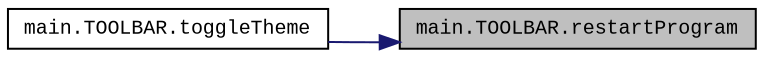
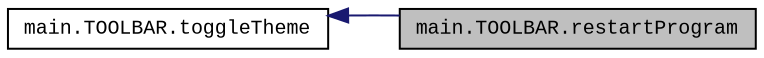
edge "main.TOOLBAR.toggleTheme" -> "main.TOOLBAR.restartProgram": reversed
